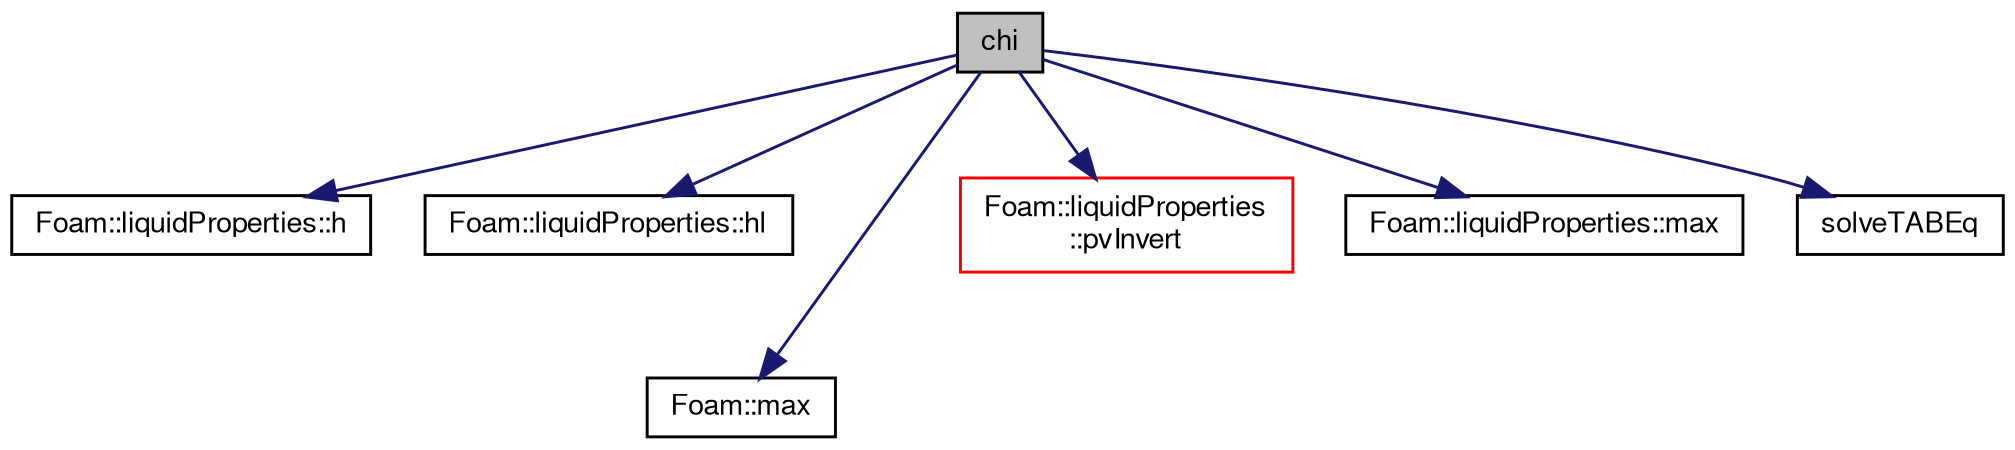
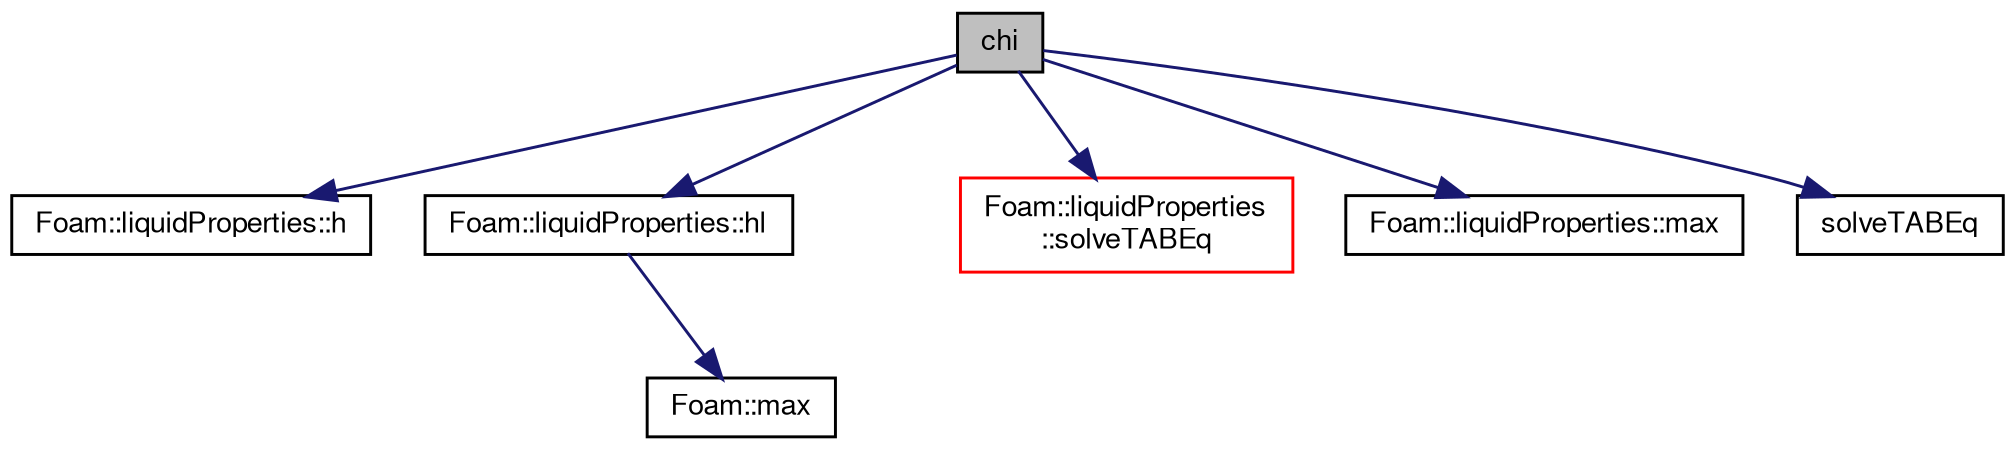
edge "chi" -> "Foam::max": now "Foam::liquidProperties::hl" -> "Foam::max"
node "Foam::liquidProperties ::pvInvert": label "Foam::liquidProperties ::pvInvert" -> "Foam::liquidProperties ::solveTABEq"
